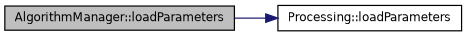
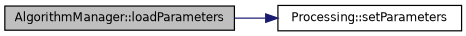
node "Processing::loadParameters": label "Processing::loadParameters" -> "Processing::setParameters"
